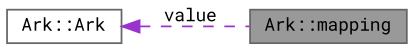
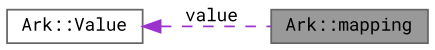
node "Ark::Ark": label "Ark::Ark" -> "Ark::Value"
